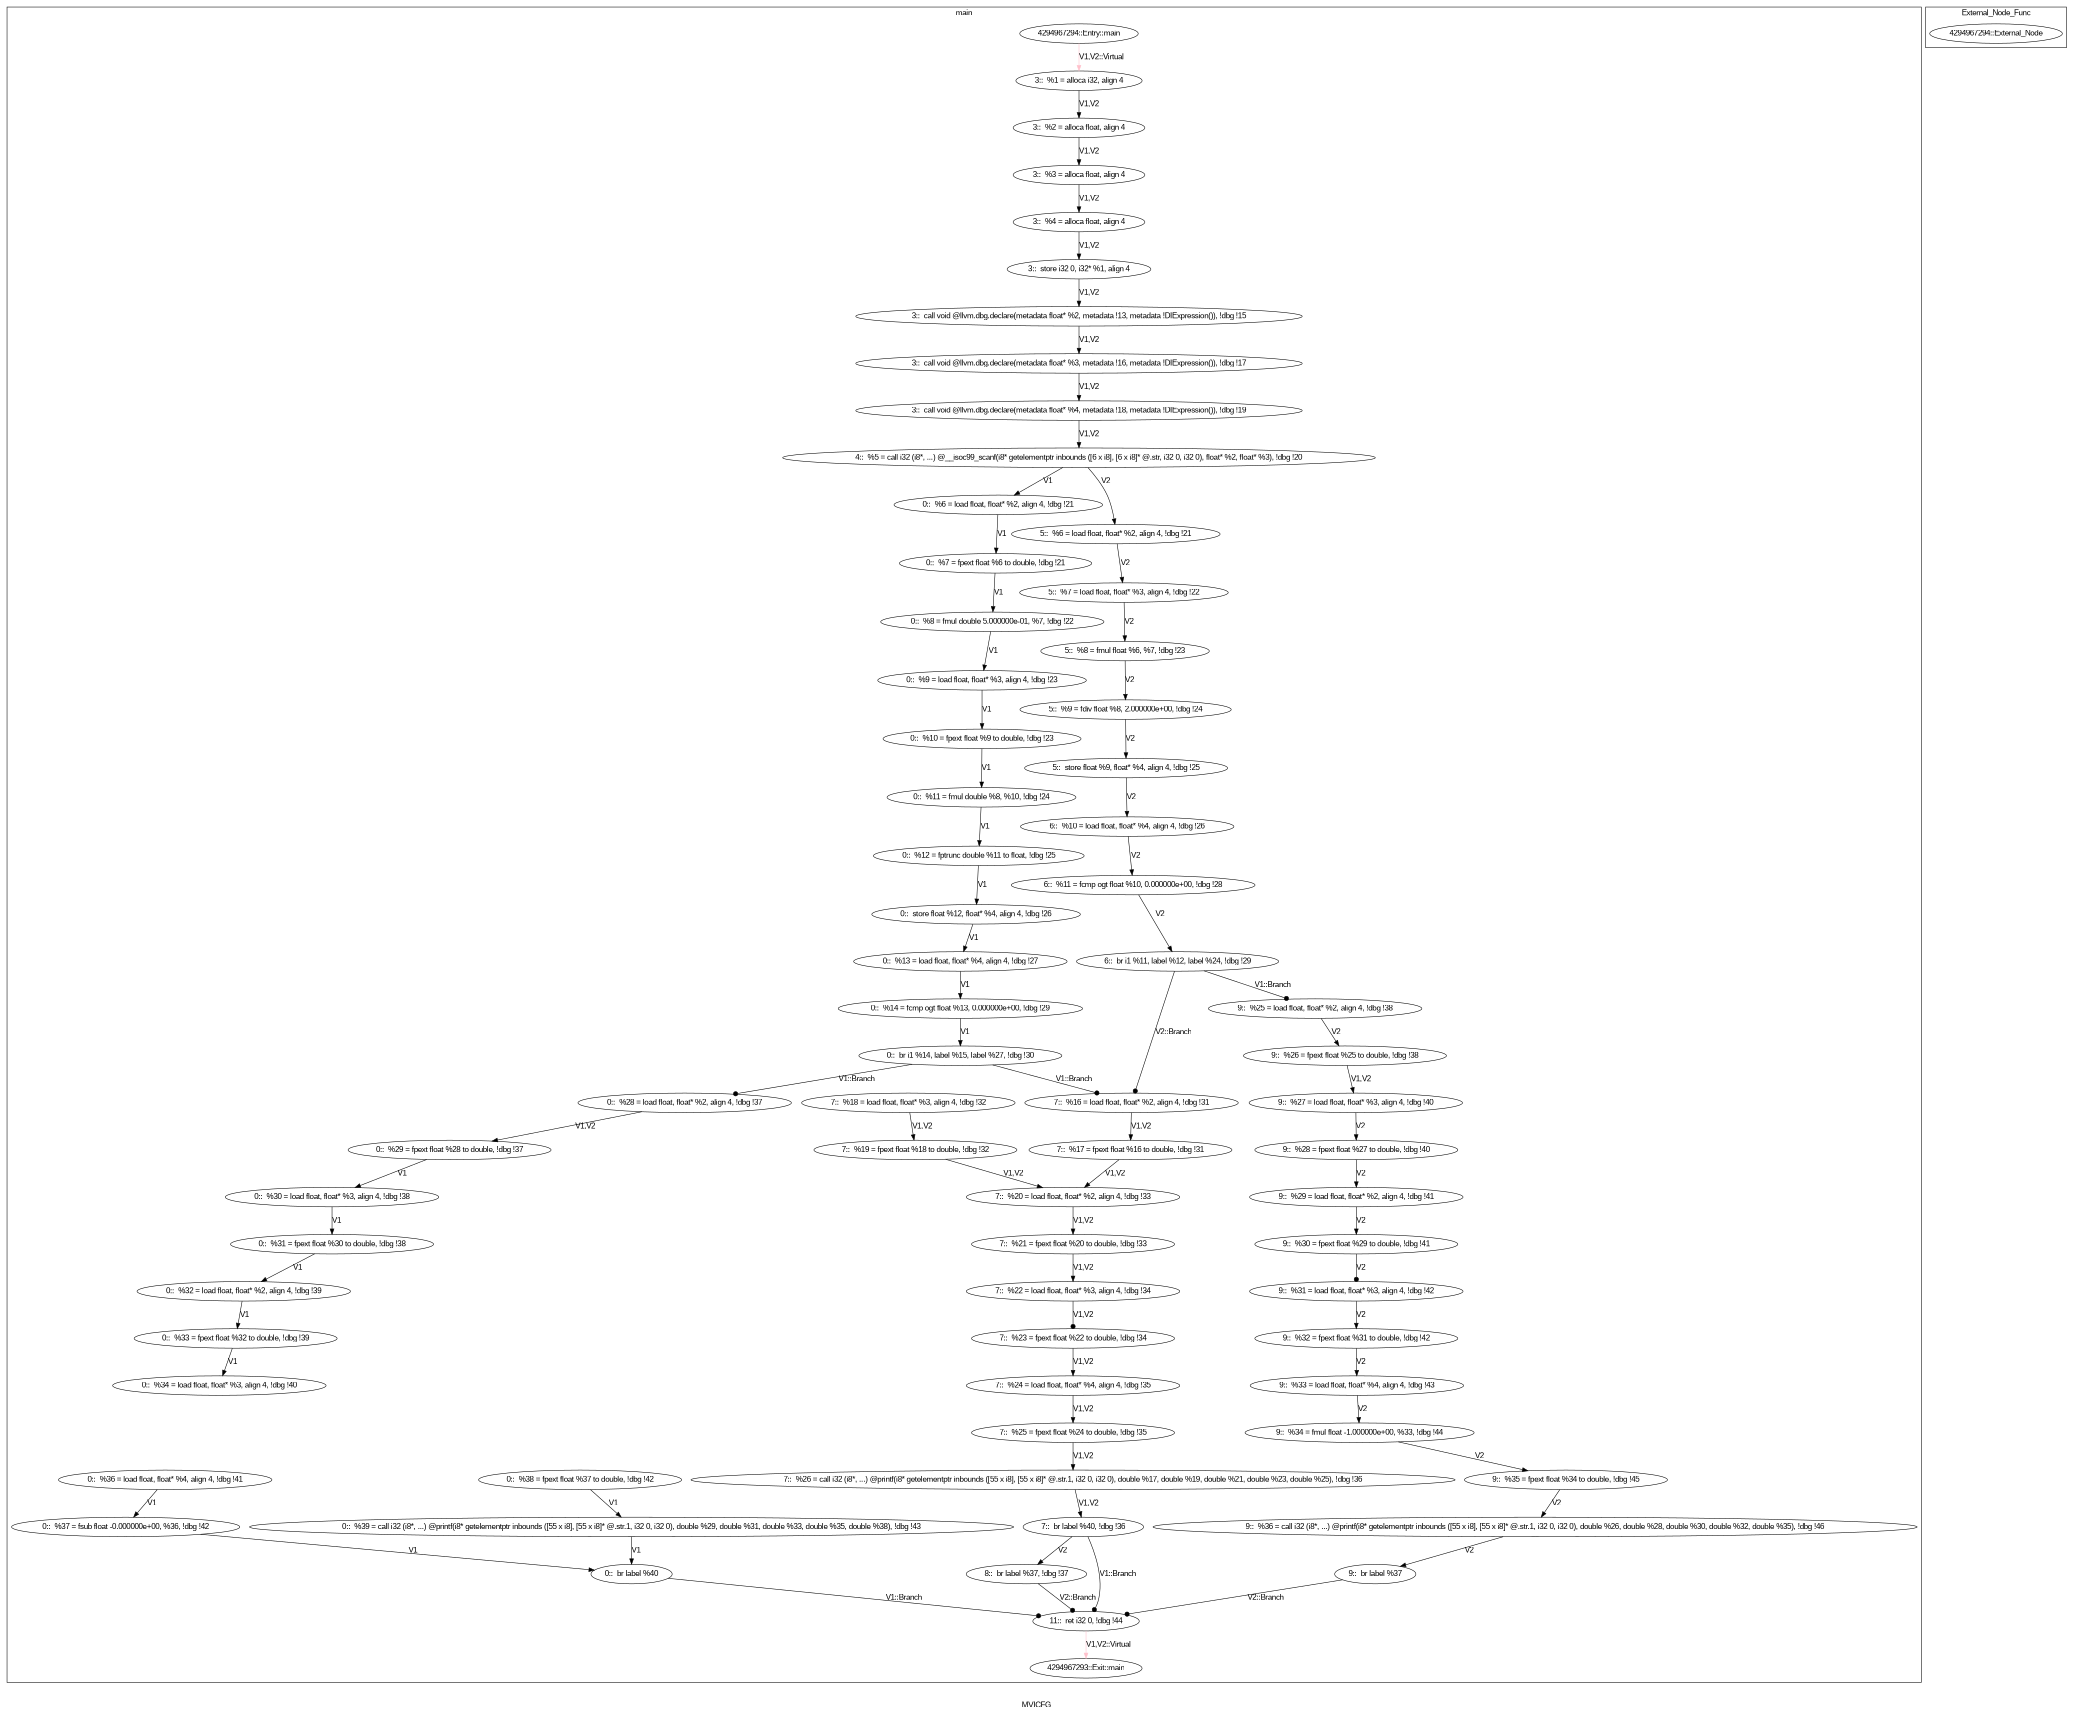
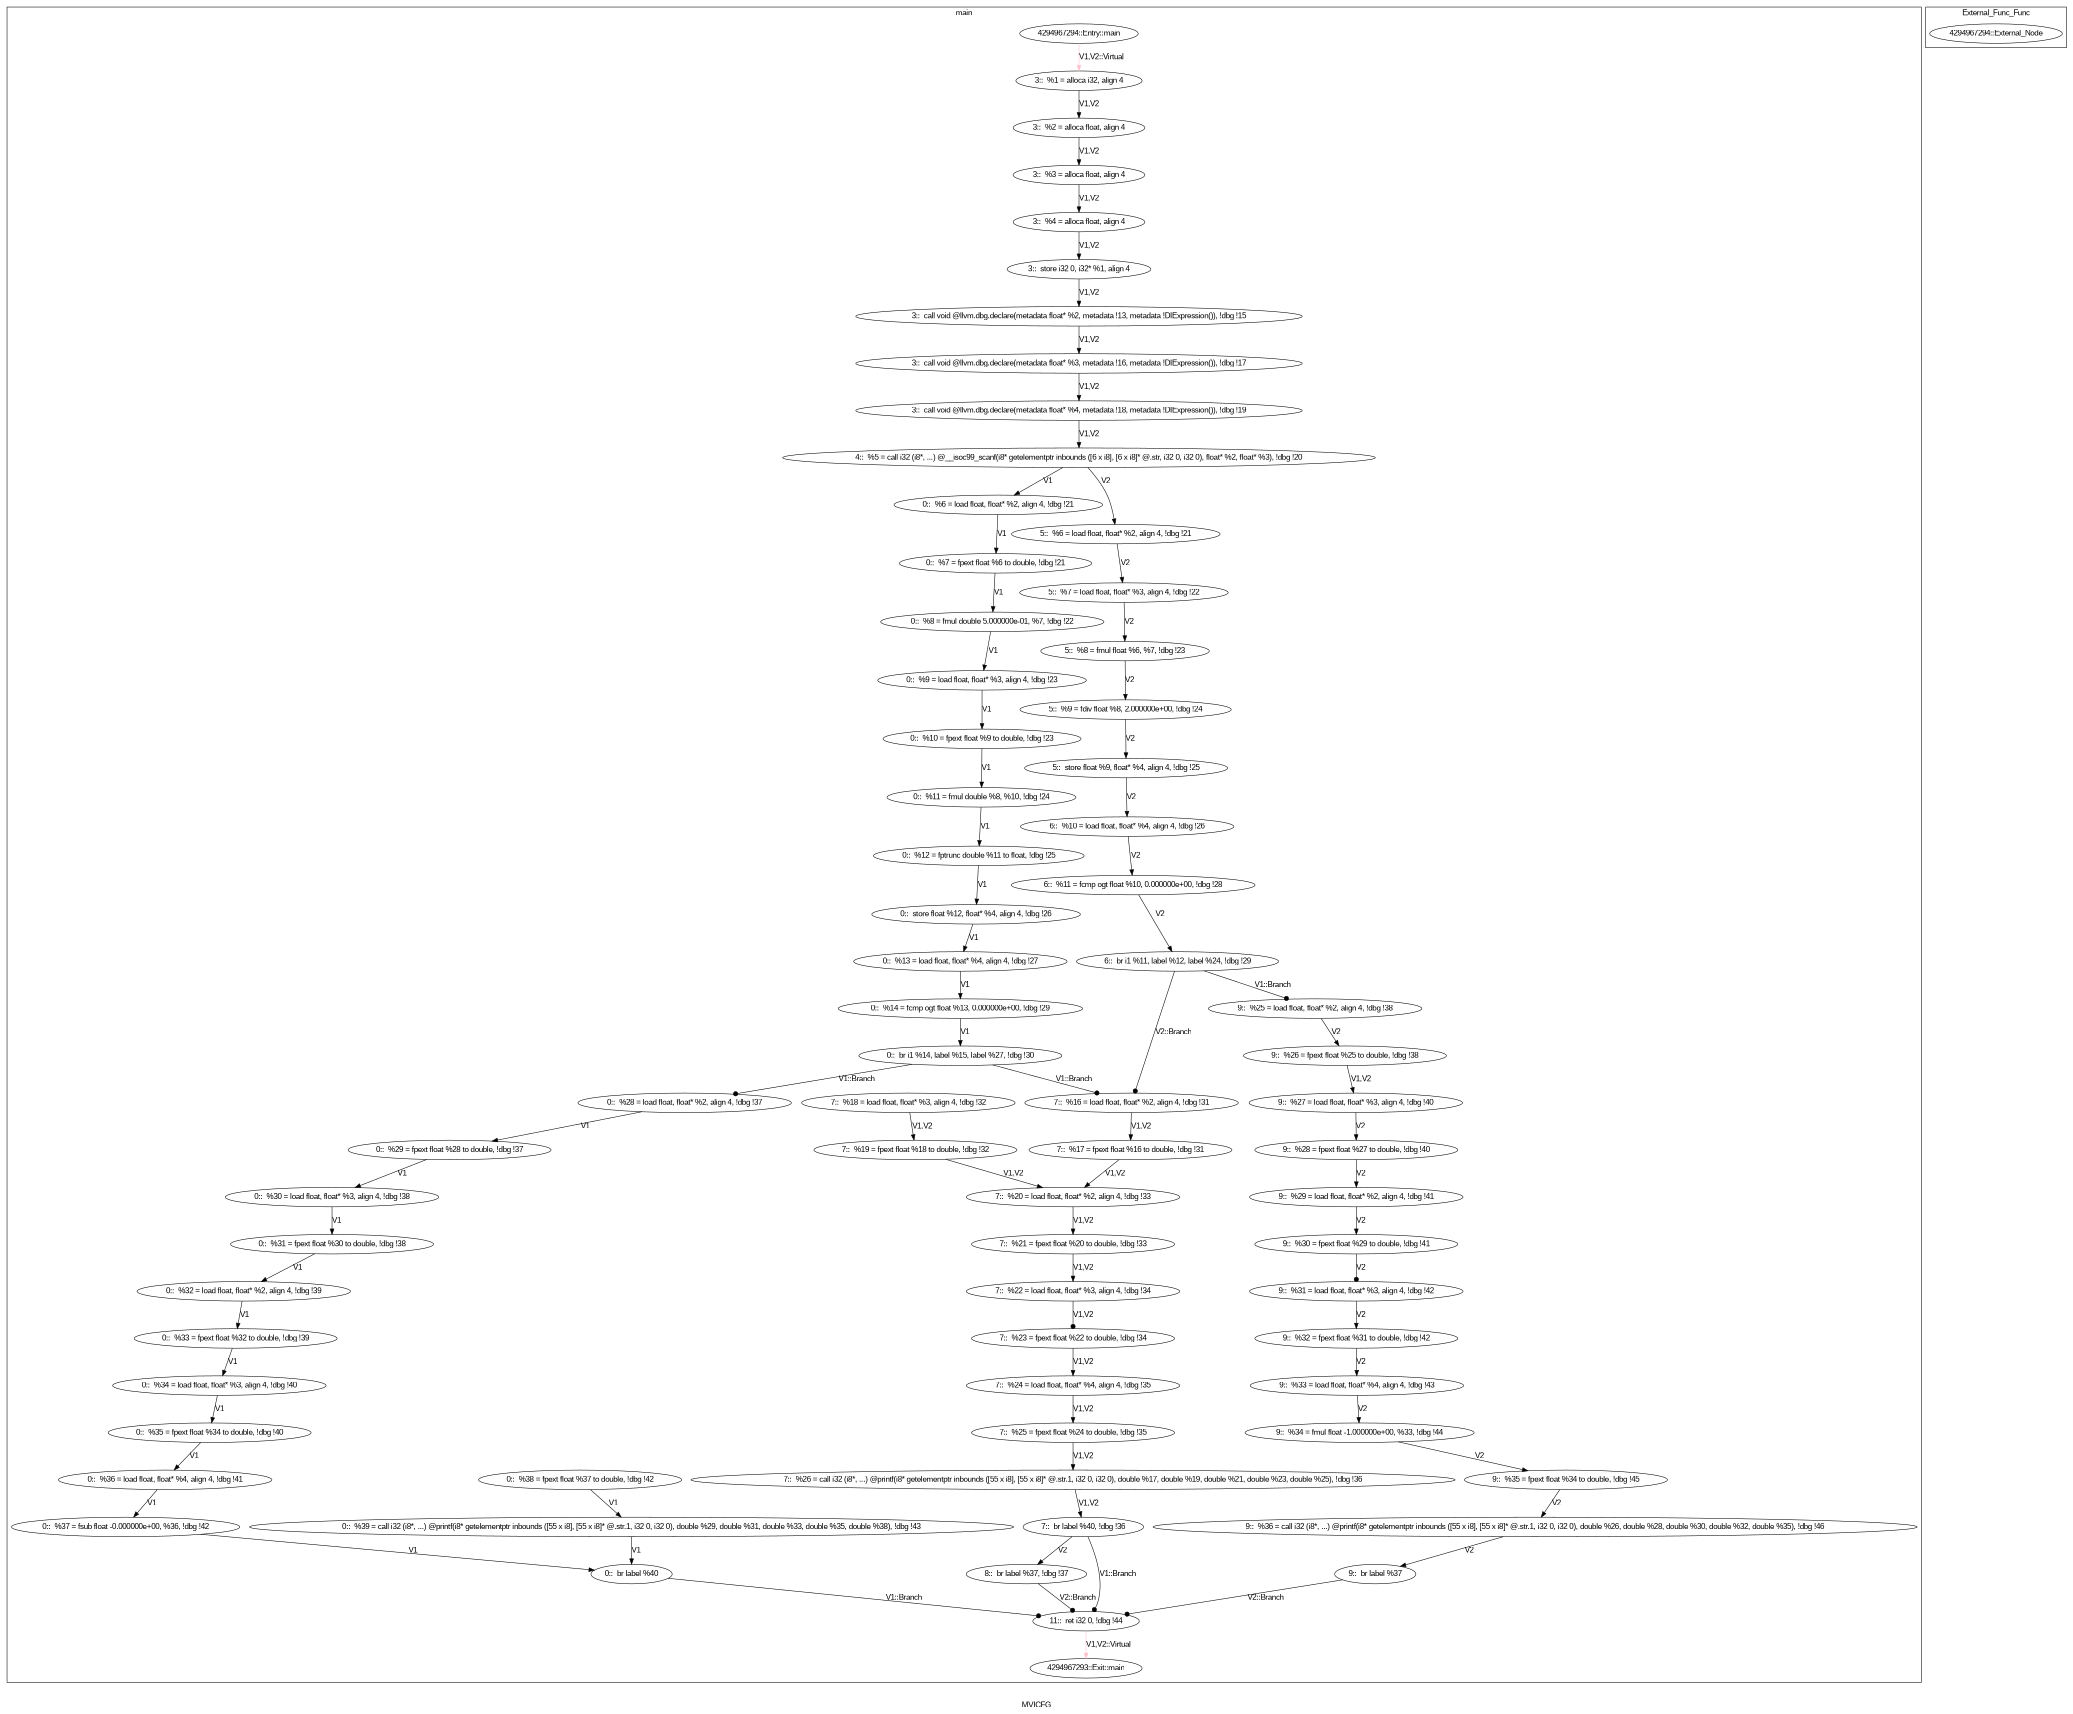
cluster "External_Node_Func": label "External_Node_Func" -> "External_Func_Func"
edge "0::  %28 = load float, float* %2, align 4, !dbg !37" -> "0::  %29 = fpext float %28 to double, !dbg !37": label "V1,V2" -> "V1"
node "0::  %35 = fpext float %34 to double, !dbg !40": added
